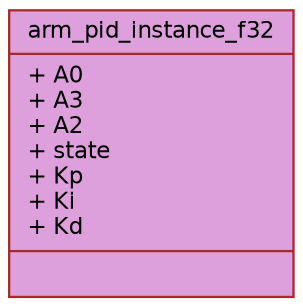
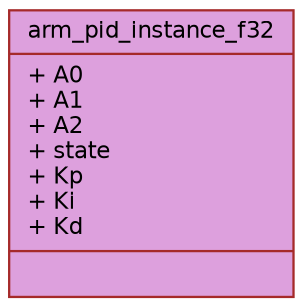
node "arm_pid_instance_f32": text "+ A3" -> "+ A1"
